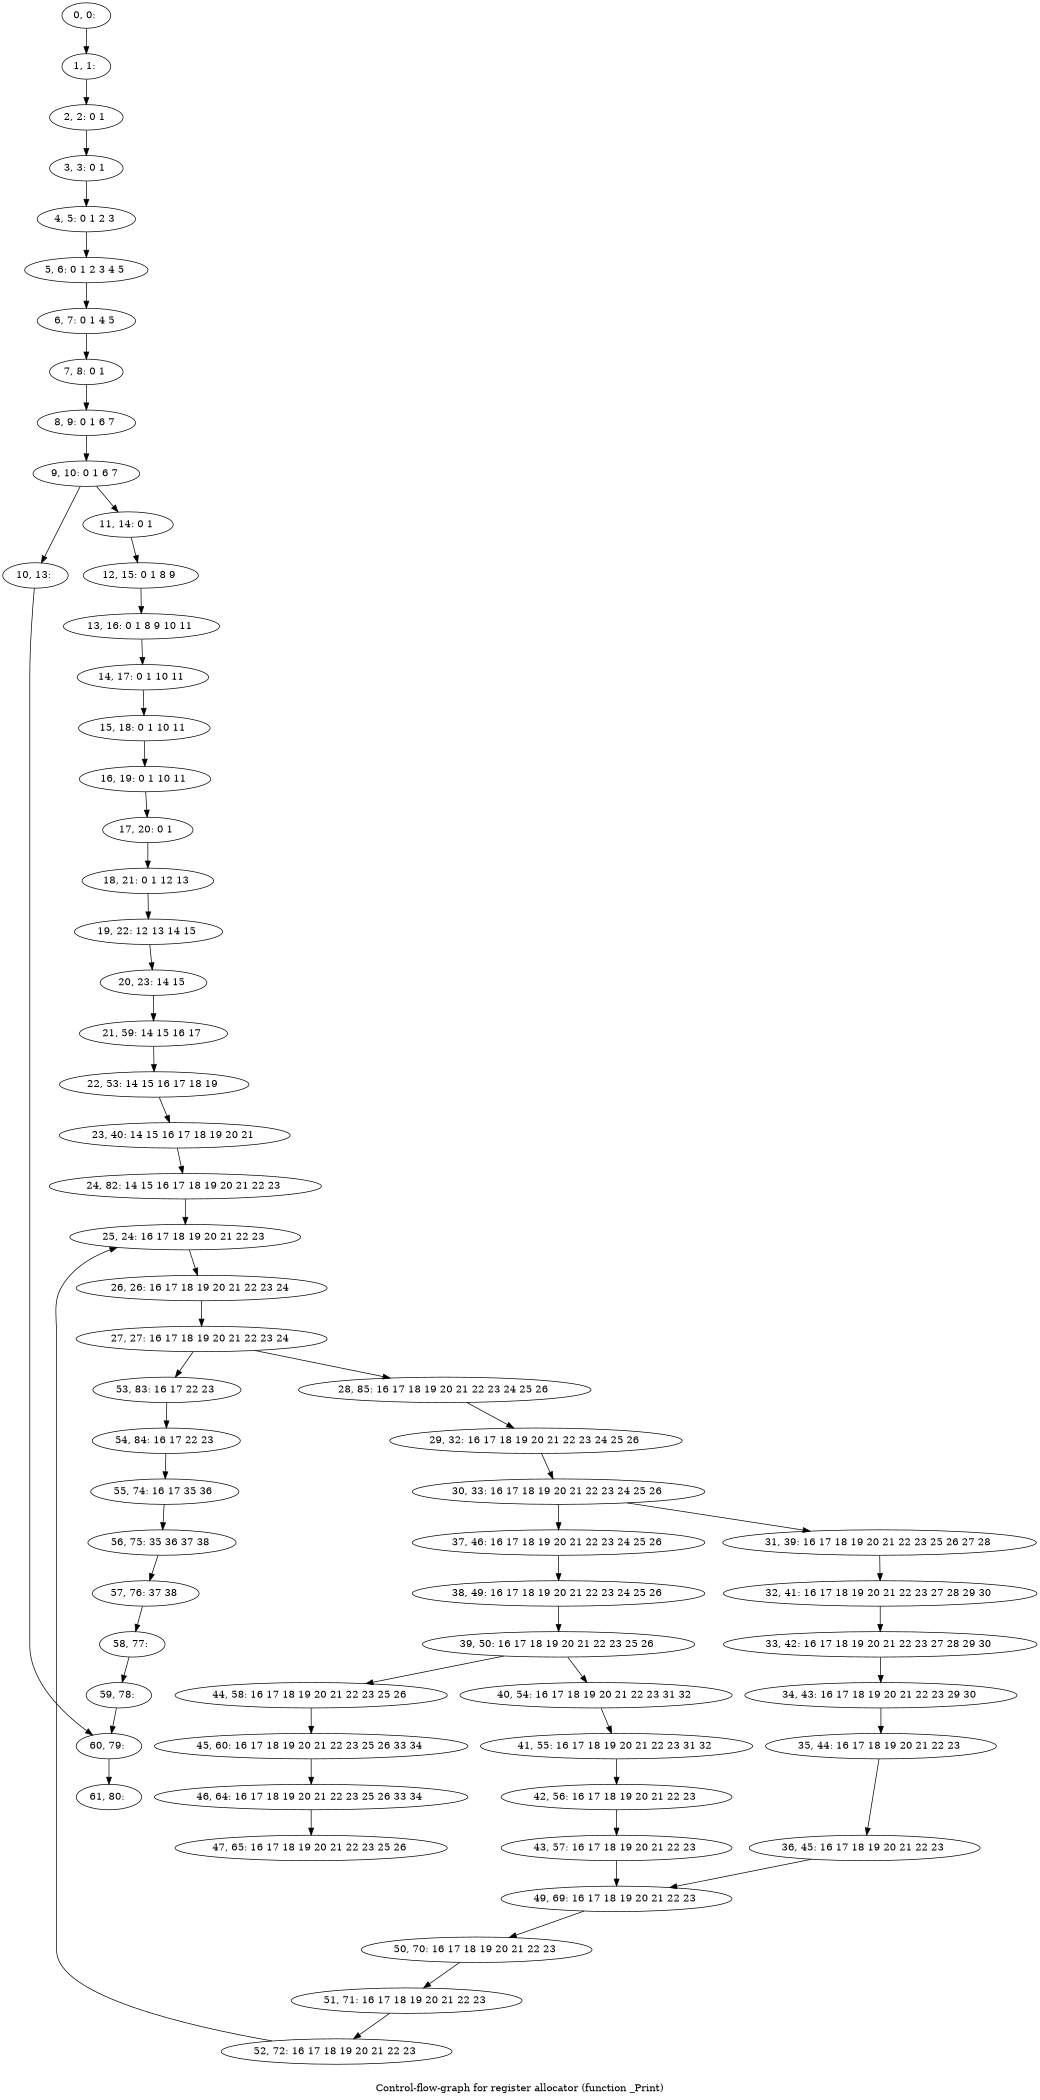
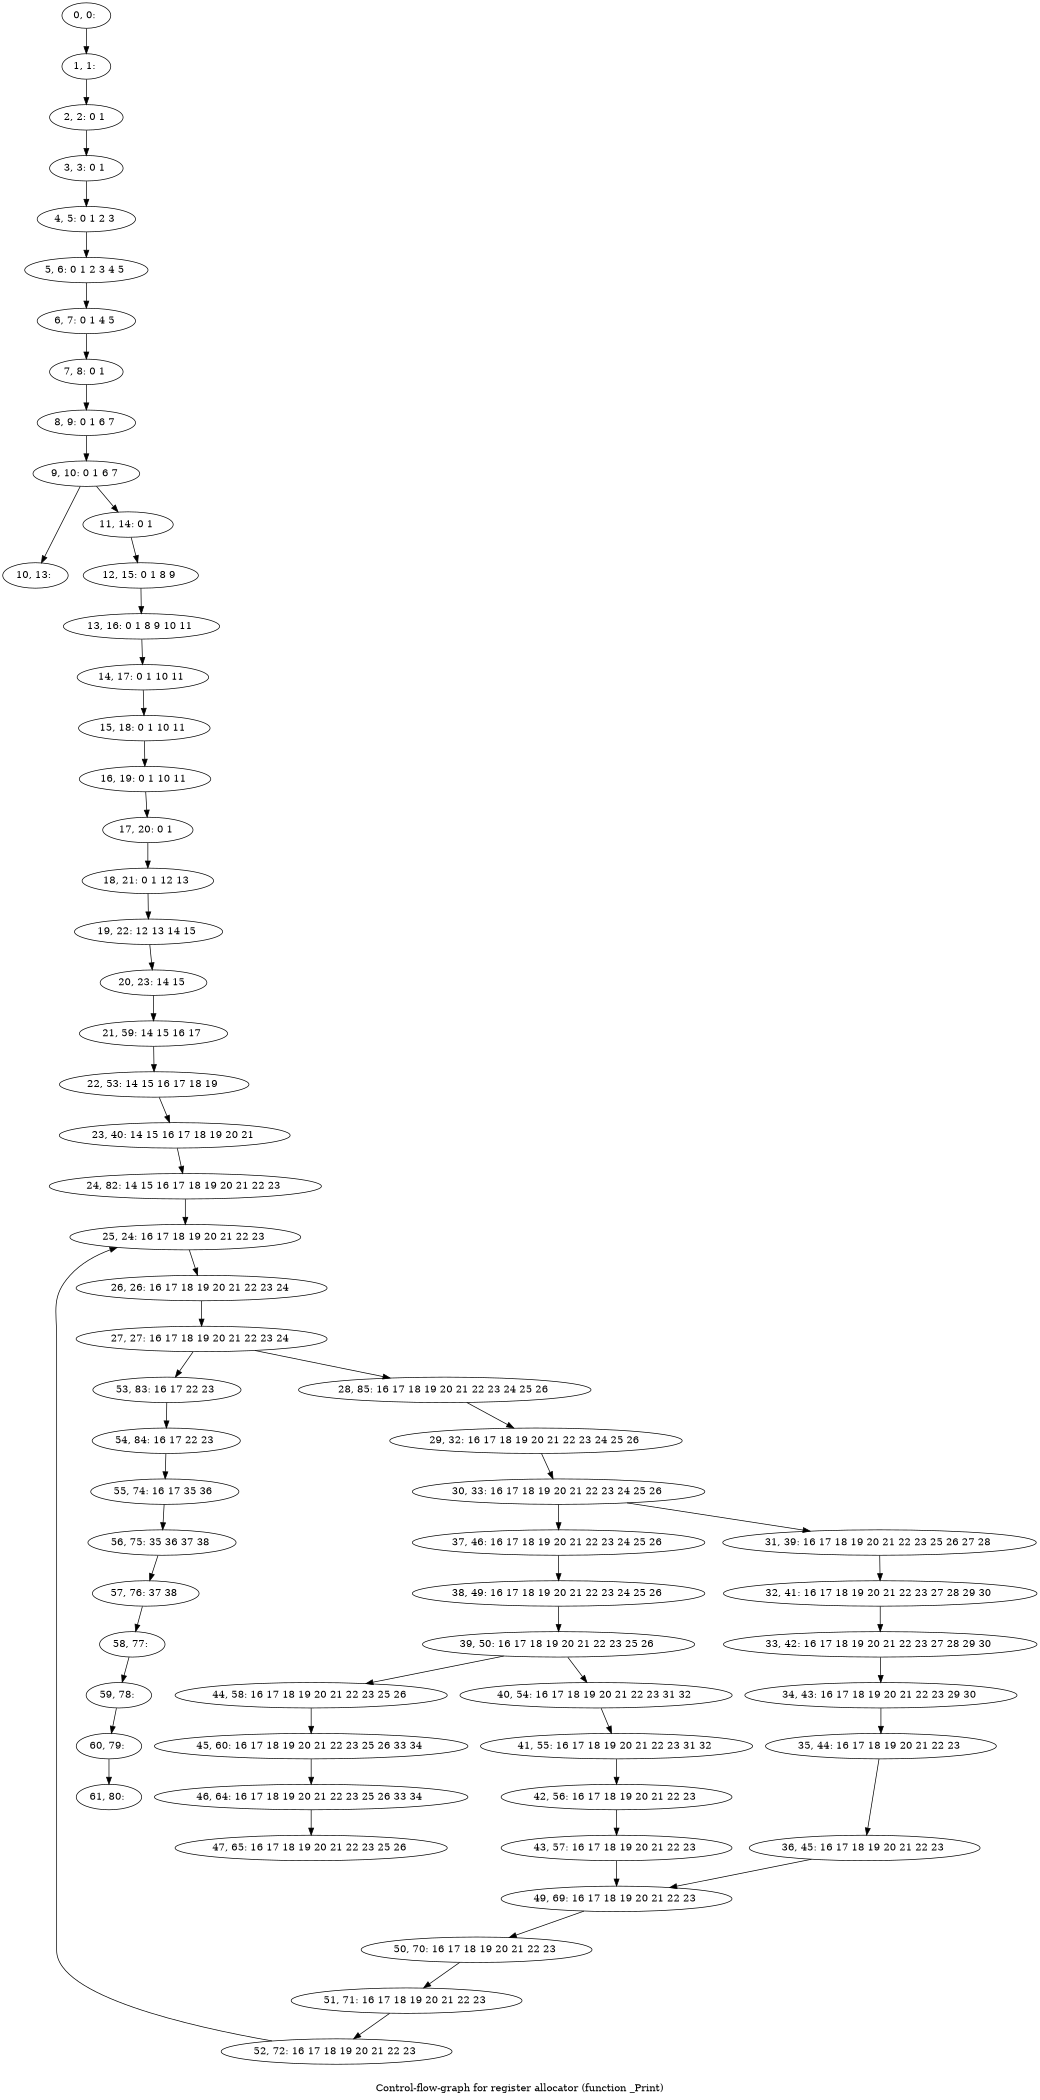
edge "10, 13:" -> "60, 79:": removed
